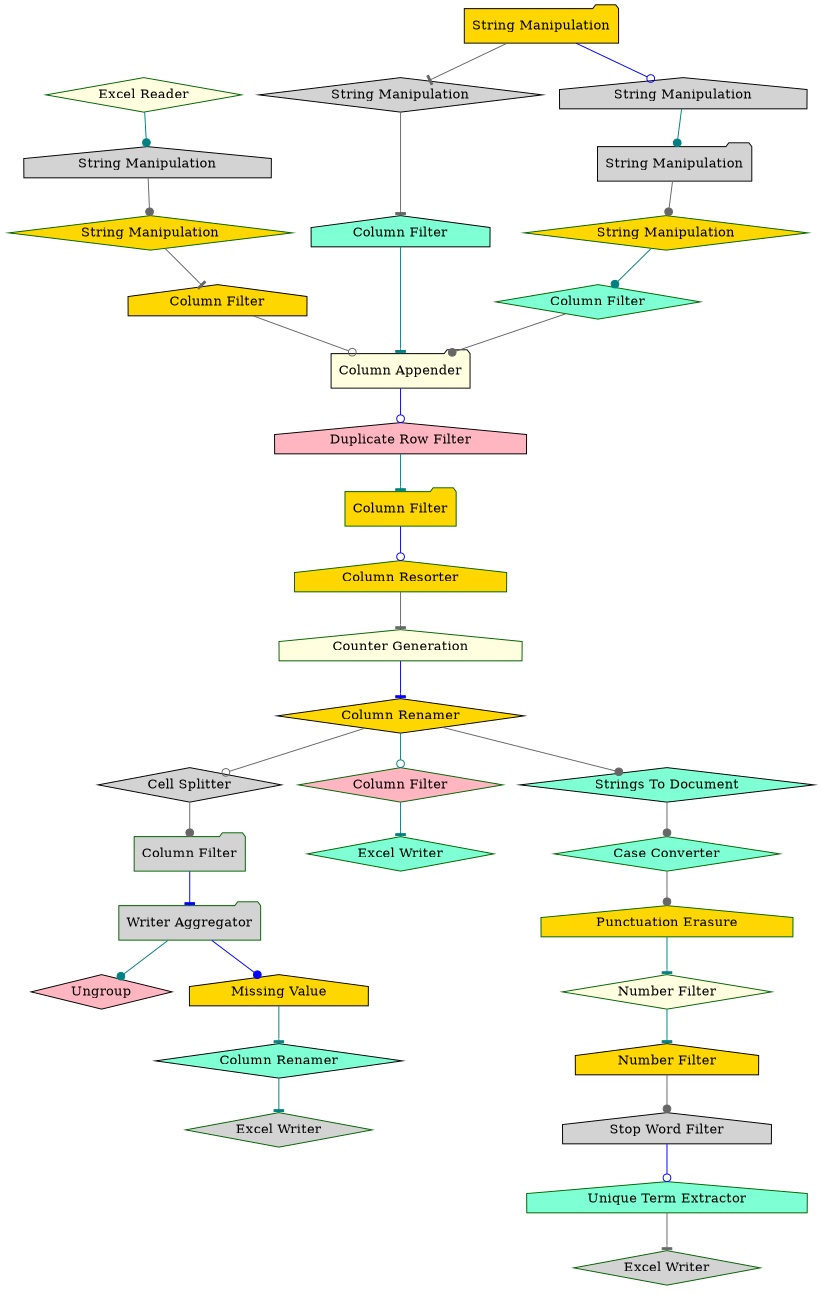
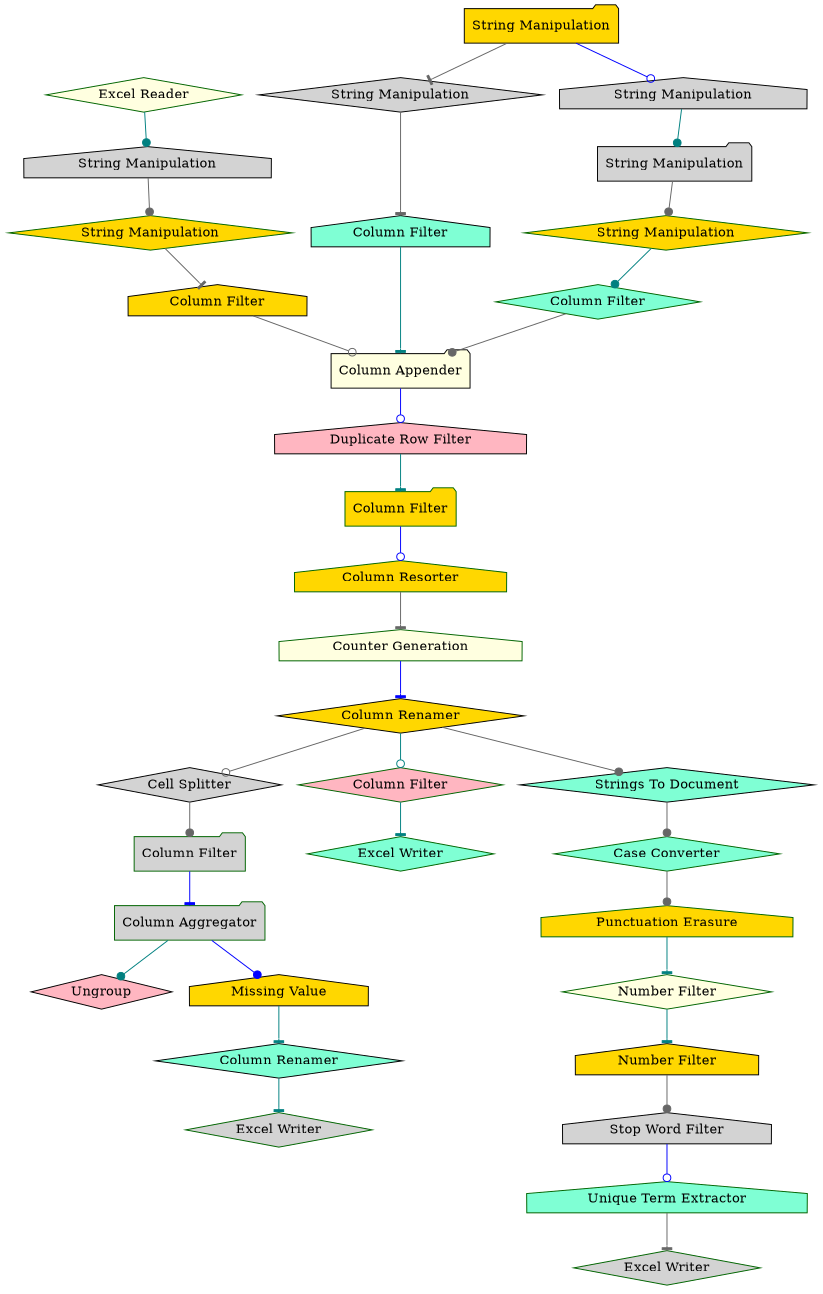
node "Writer Aggregator": label "Writer Aggregator" -> "Column Aggregator"
